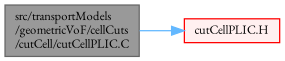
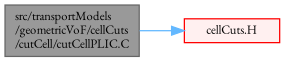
node "cutCellPLIC.H": label "cutCellPLIC.H" -> "cellCuts.H"
